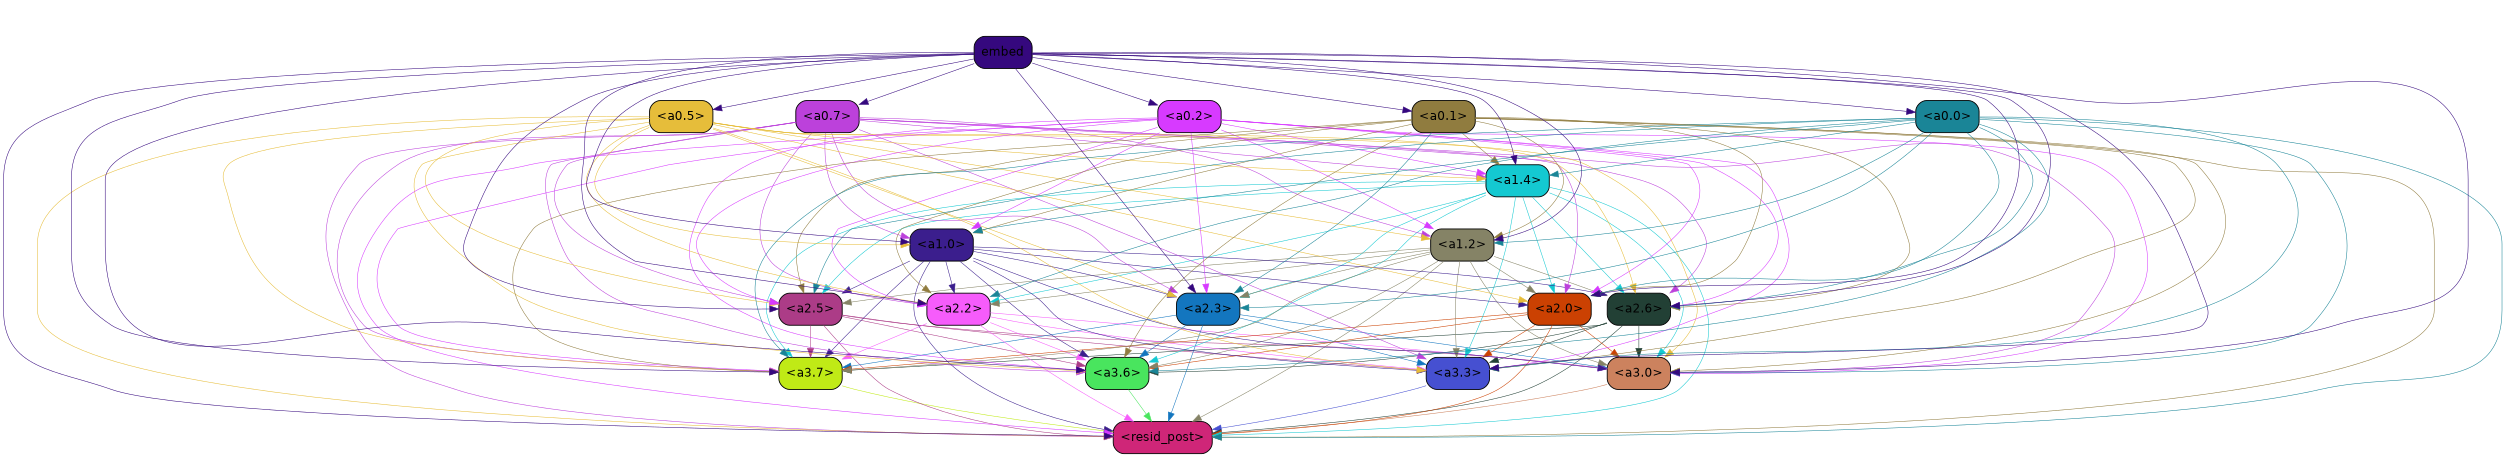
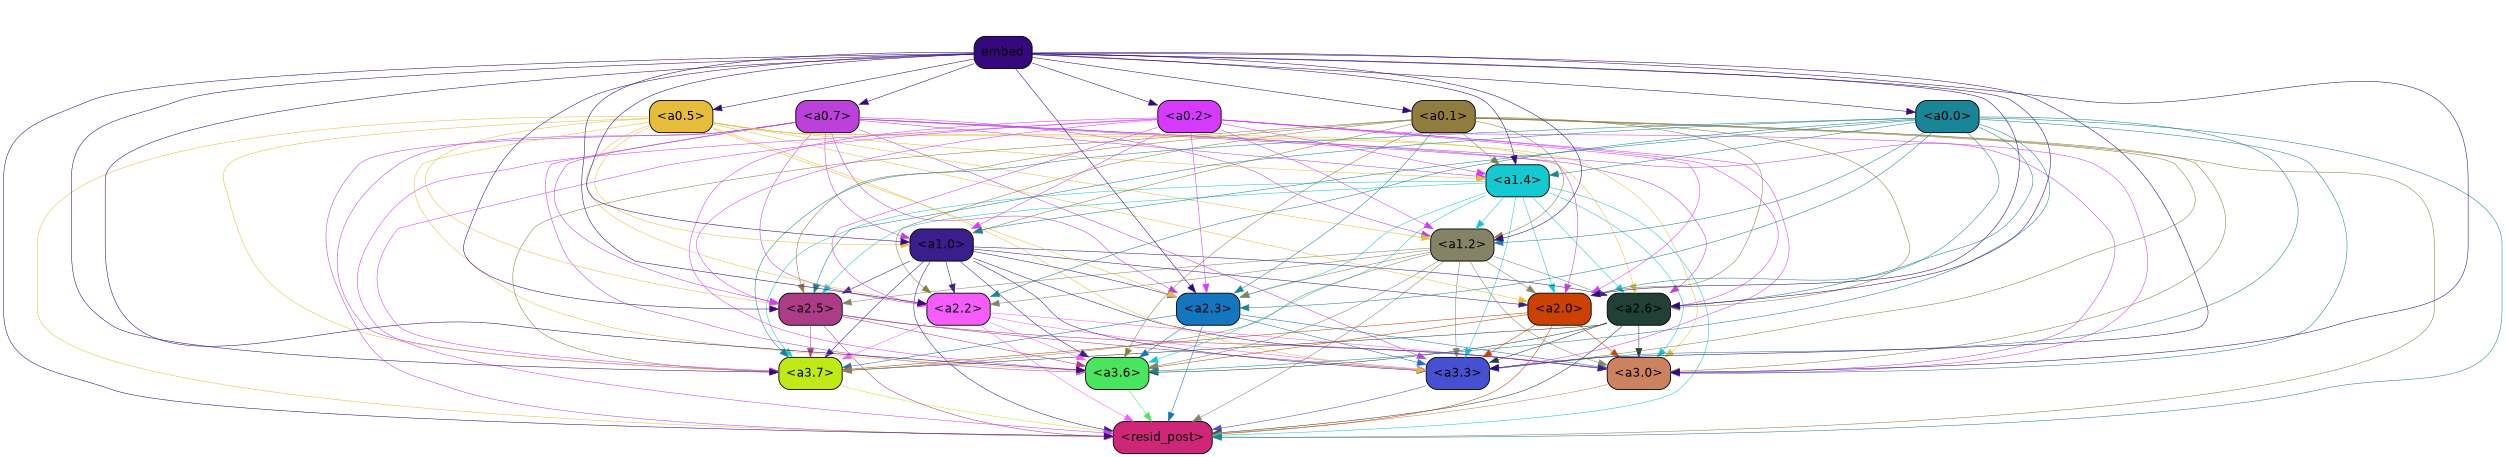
edge "<a1.4>" -> "<a2.2>": now "<a1.4>" -> "<a1.2>"
